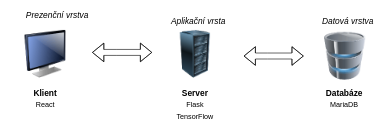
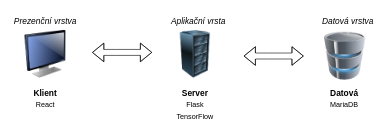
node "Prezenční vrstva": moved (57, 15) -> (45, 21)
node "Databáze": label "Databáze" -> "Datová"
